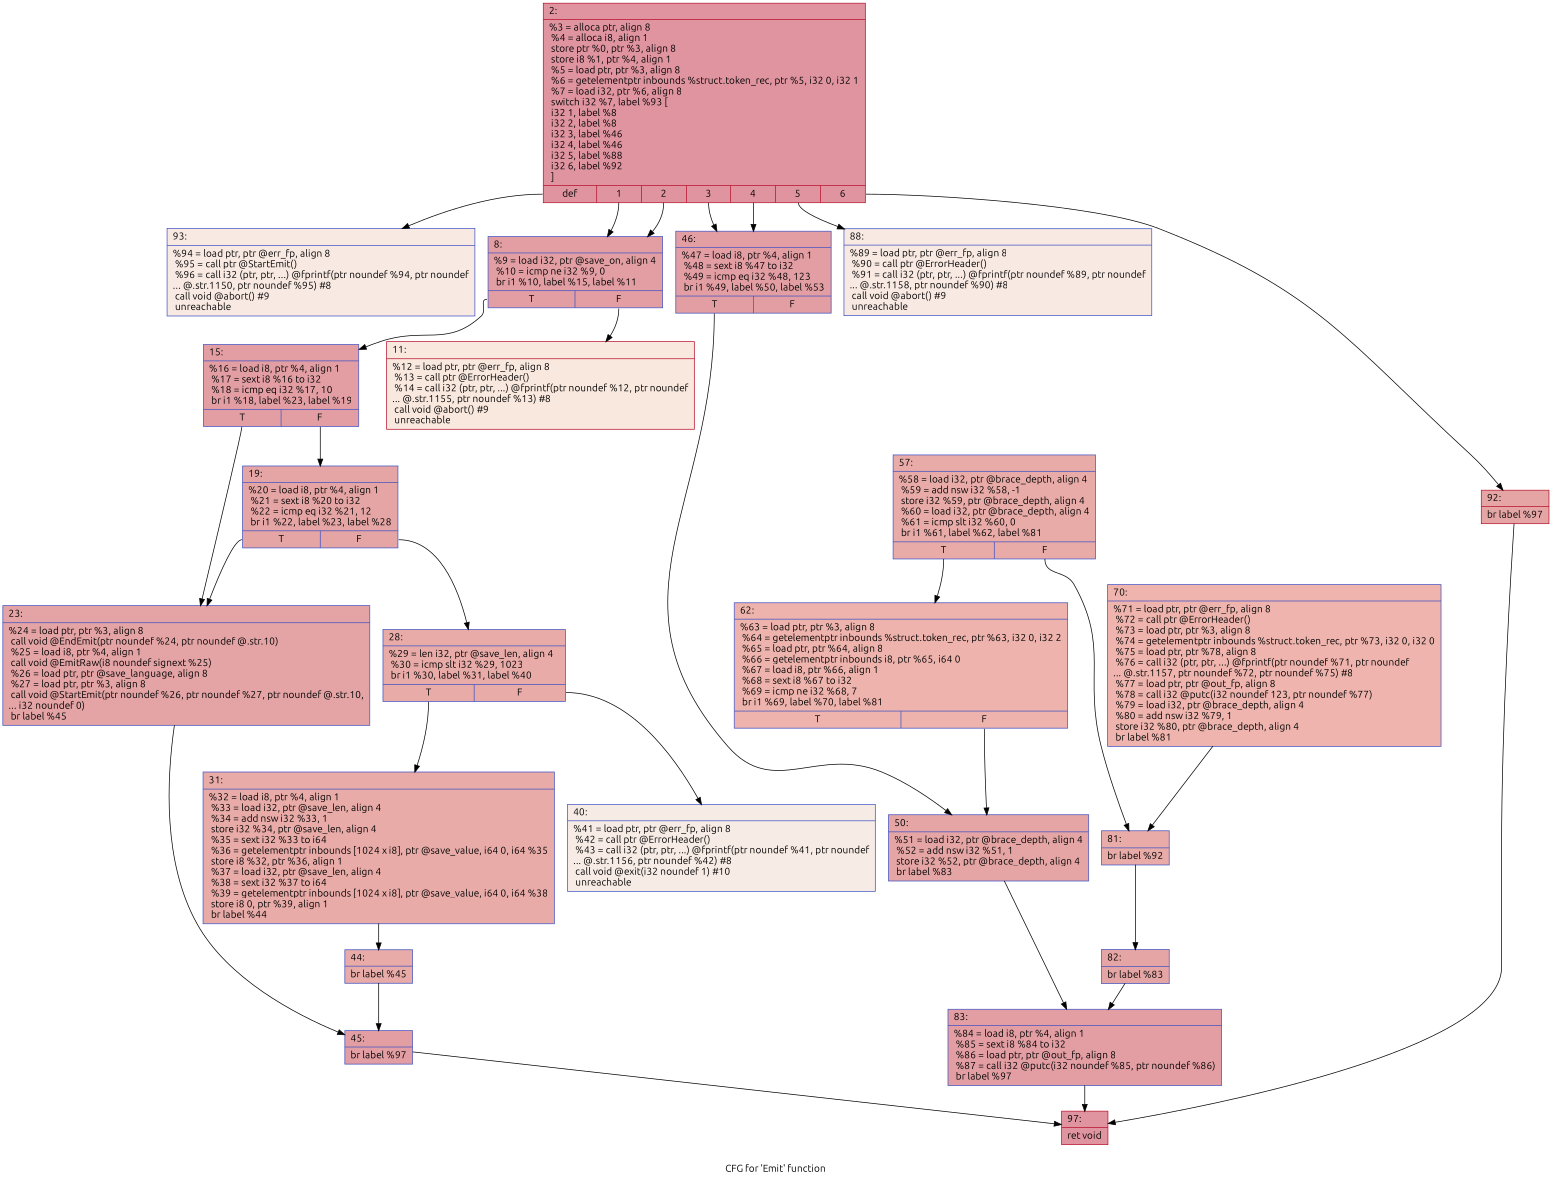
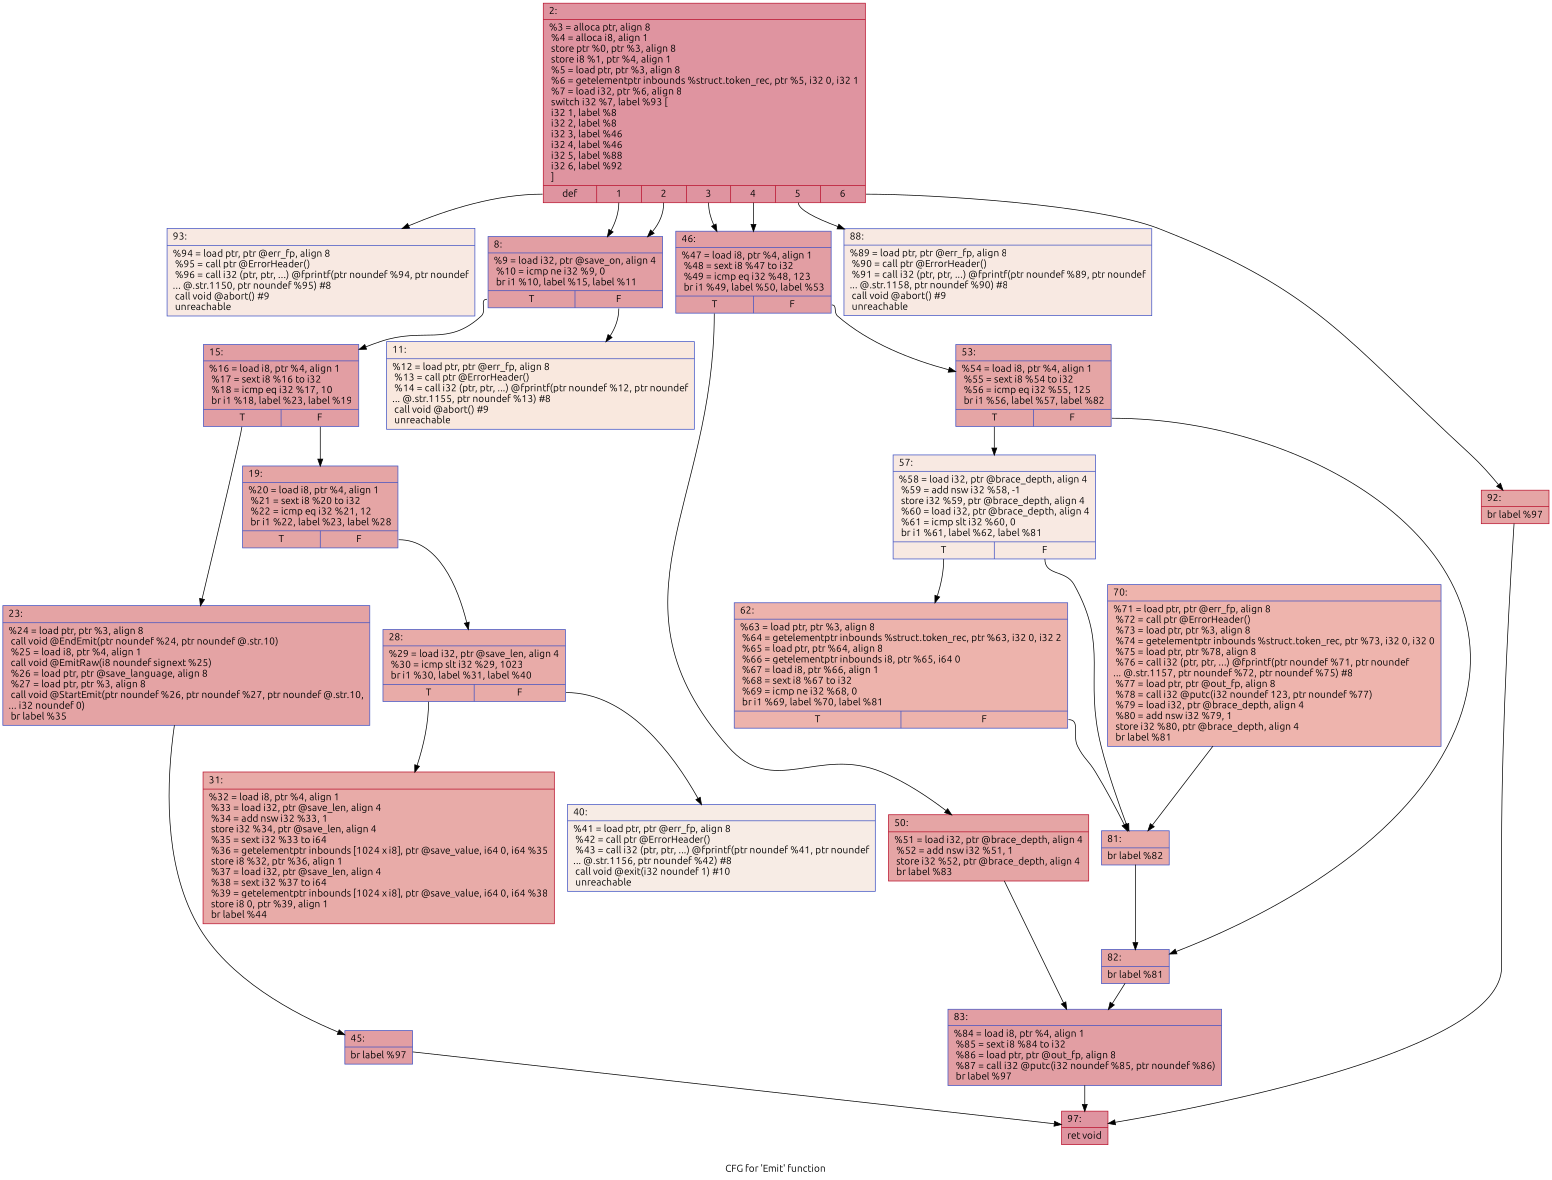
node "93:": text "%95 = call ptr @StartEmit()" -> "%95 = call ptr @ErrorHeader()"
node "11:": color #b70d28ff -> #3d50c3ff
node "53:": added
node "57:": fillcolor #cc403a70 -> #efcebd70
edge "19:" -> "23:": removed
node "28:": text "%29 = len i32, ptr @save_len, align 4" -> "%29 = load i32, ptr @save_len, align 4"
node "62:": text "%69 = icmp ne i32 %68, 7" -> "%69 = icmp ne i32 %68, 0"
node "23:": text "br label %45" -> "br label %35"
edge "62:" -> "50:": now "62:" -> "81:"
node "31:": color #3d50c3ff -> #b70d28ff
node "50:": color #3d50c3ff -> #b70d28ff
node "81:": text "br label %92" -> "br label %82"
node "44:": removed
node "82:": text "br label %83" -> "br label %81"
